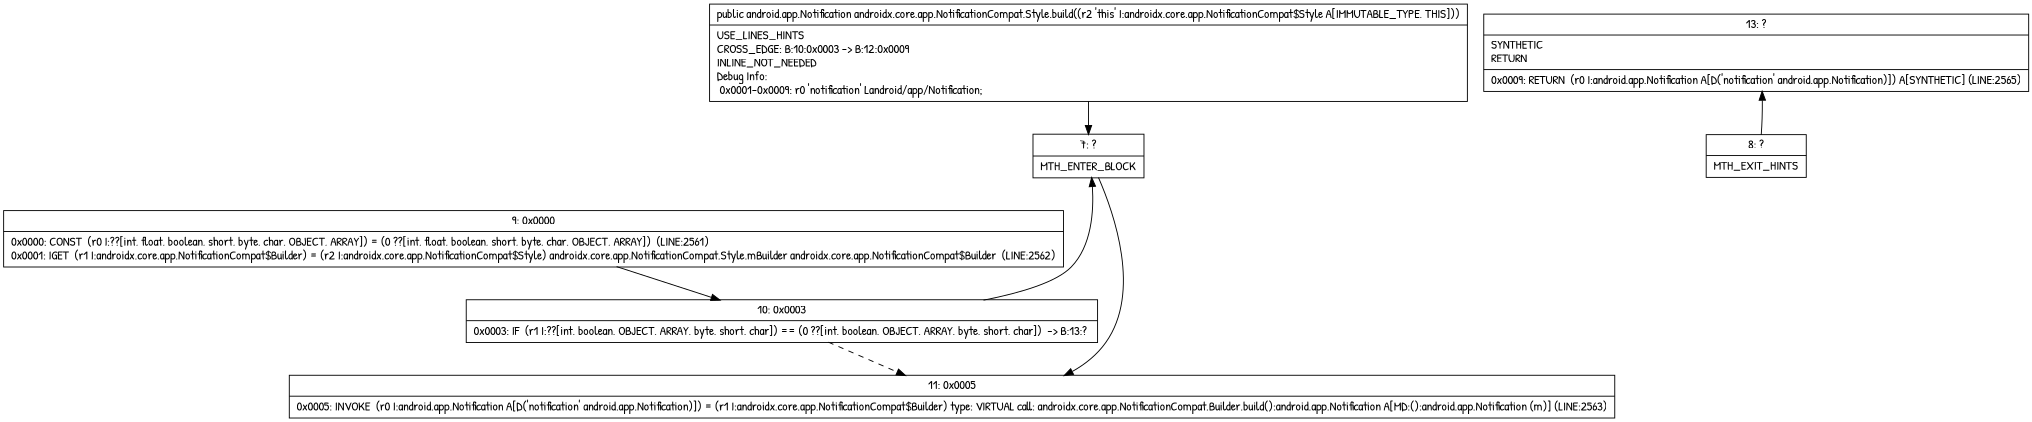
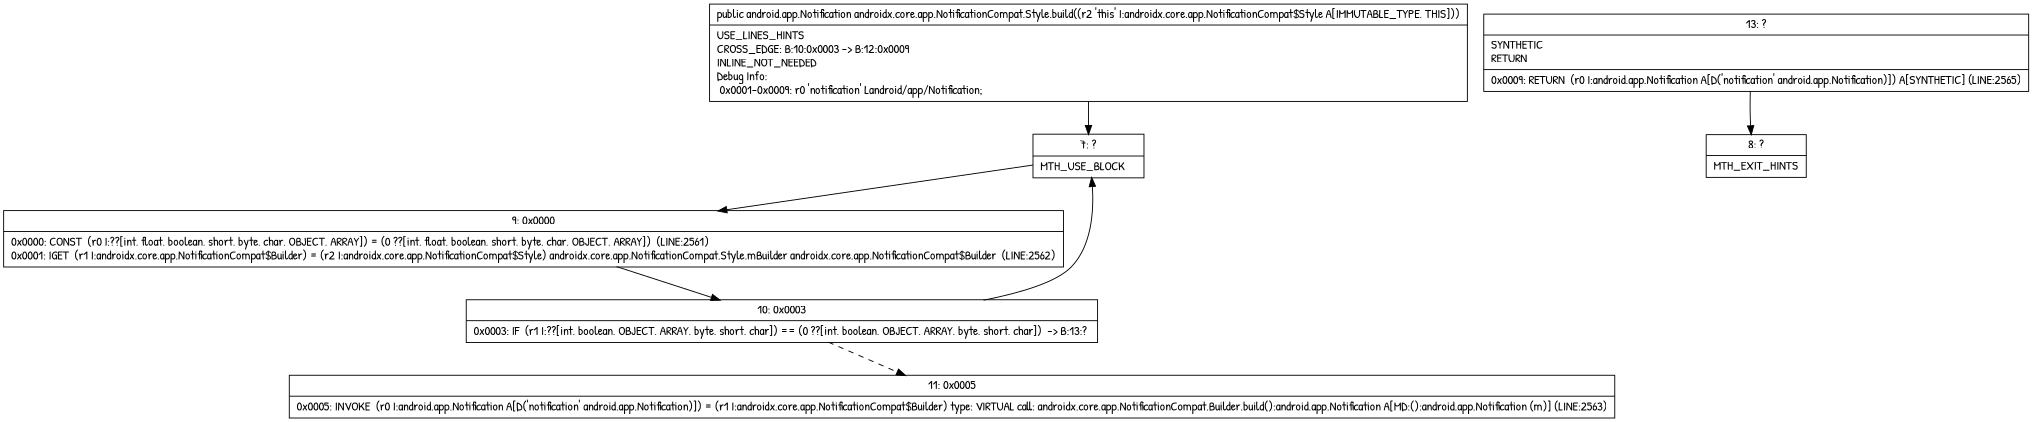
edge "8: ?" -> "13: ?": reversed
node "7: ?": text "MTH_ENTER_BLOCK" -> "MTH_USE_BLOCK"
edge "7: ?" -> "11: 0x0005": now "7: ?" -> "9: 0x0000"
